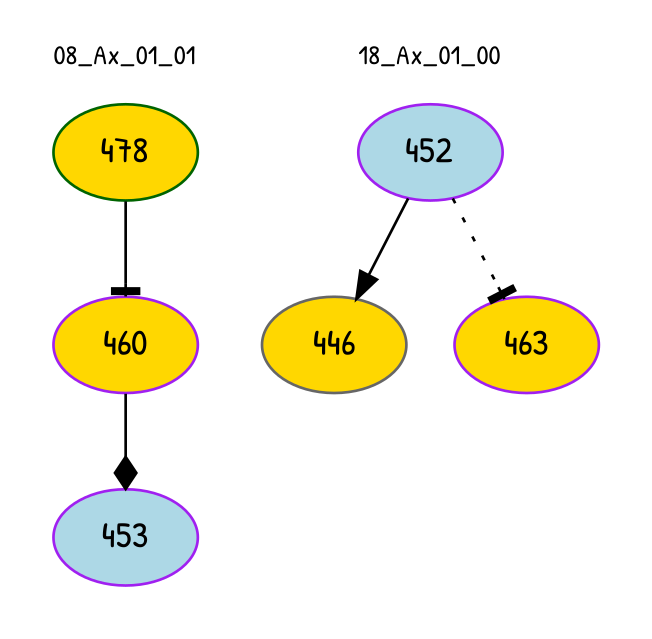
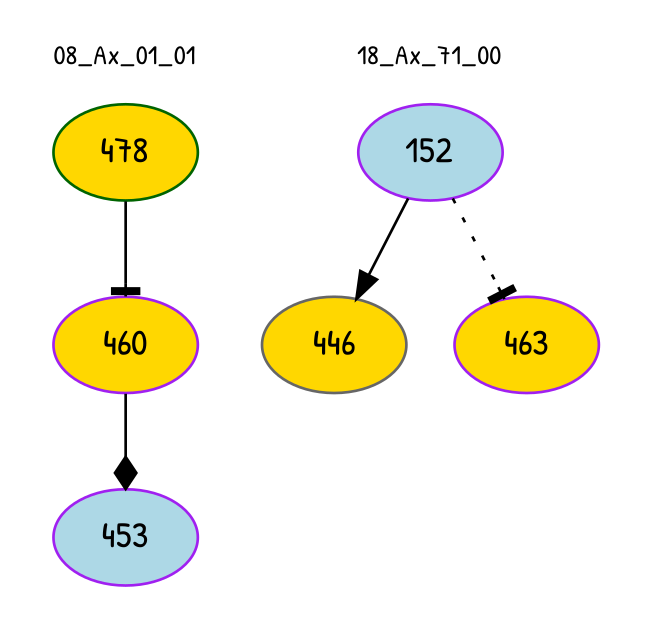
cluster "18_Ax_01_00": label "18_Ax_01_00" -> "18_Ax_71_00"
node "452": label "452" -> "152"
